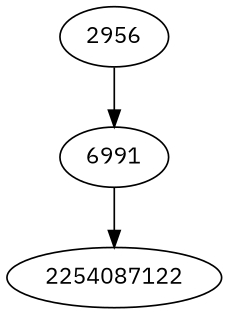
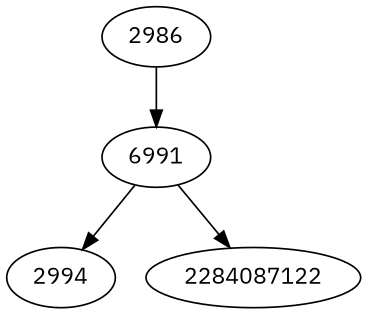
node "2956": label "2956" -> "2986"
node "2994": added
node "2254087122": label "2254087122" -> "2284087122"
